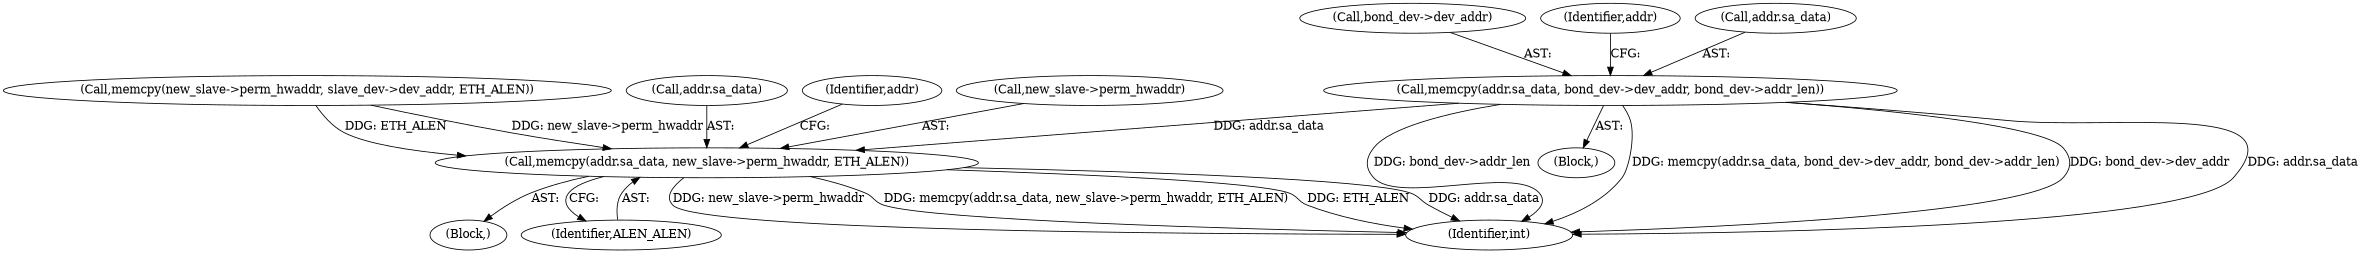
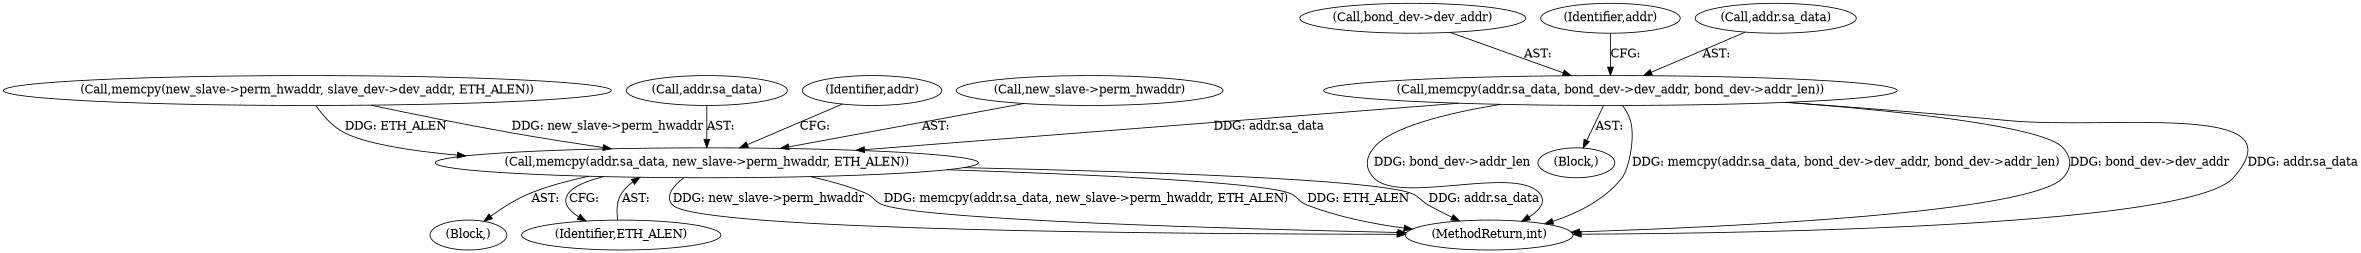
node "(Identifier,ALEN_ALEN)": label "(Identifier,ALEN_ALEN)" -> "(Identifier,ETH_ALEN)"
node "(Identifier,int)": label "(Identifier,int)" -> "(MethodReturn,int)"
